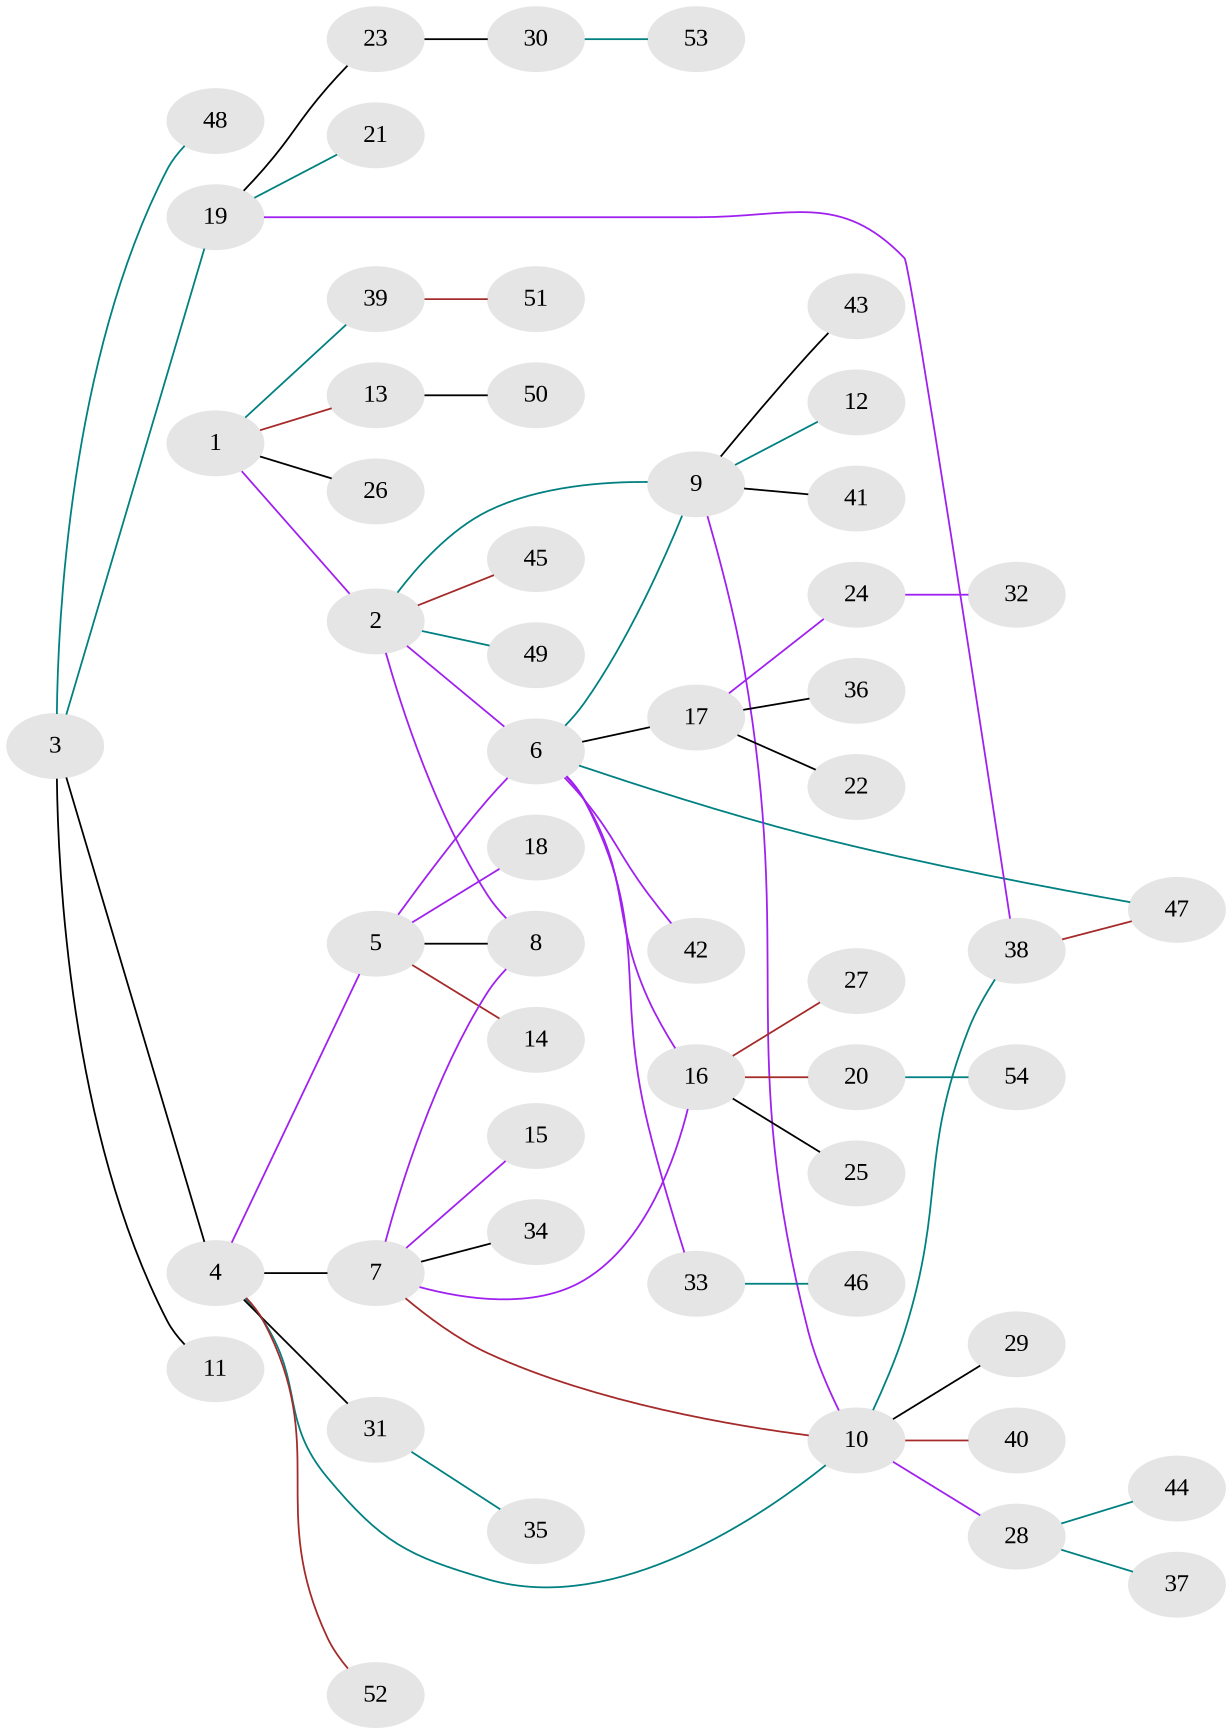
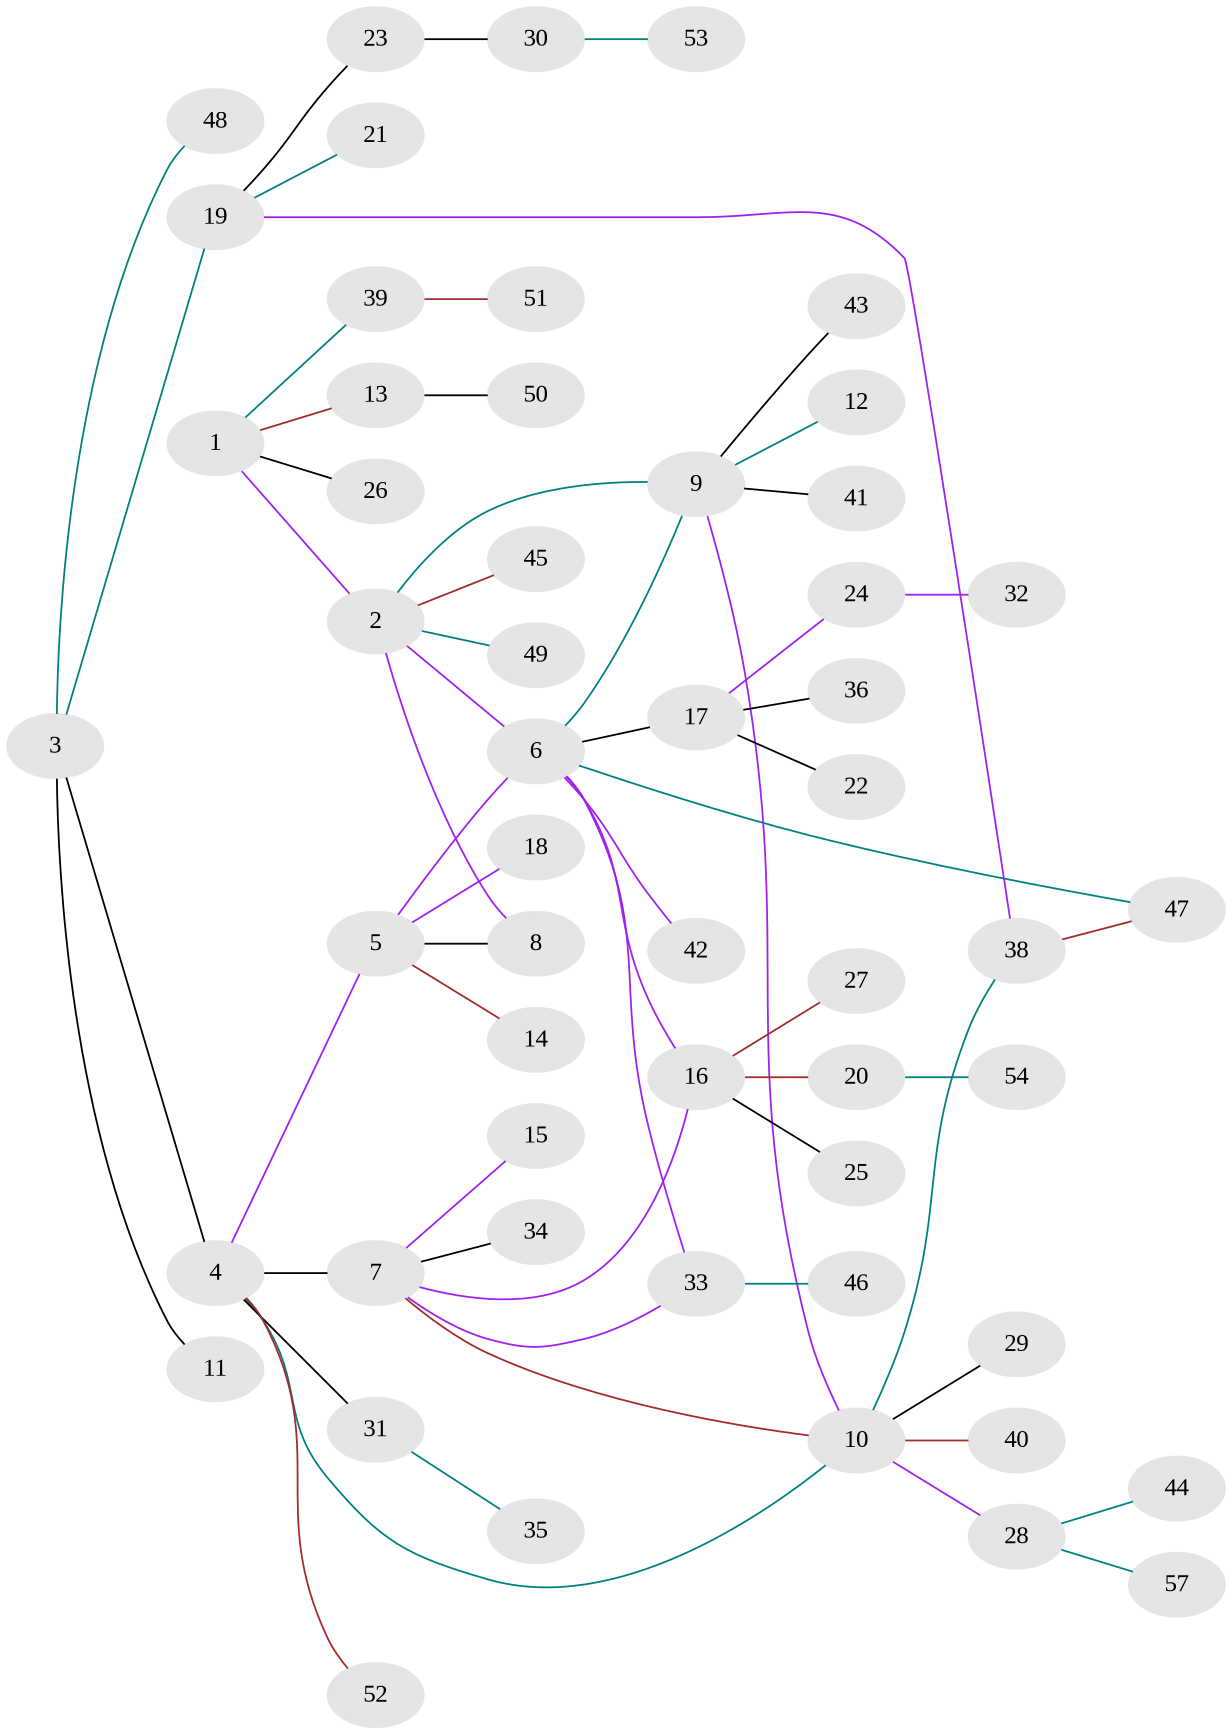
edge "8" -- "7": now "33" -- "7"
node "37": label "37" -> "57"
